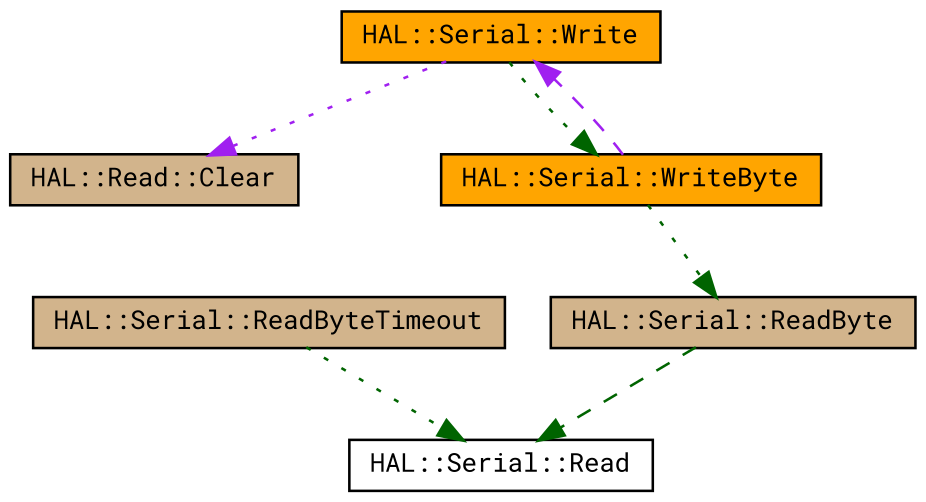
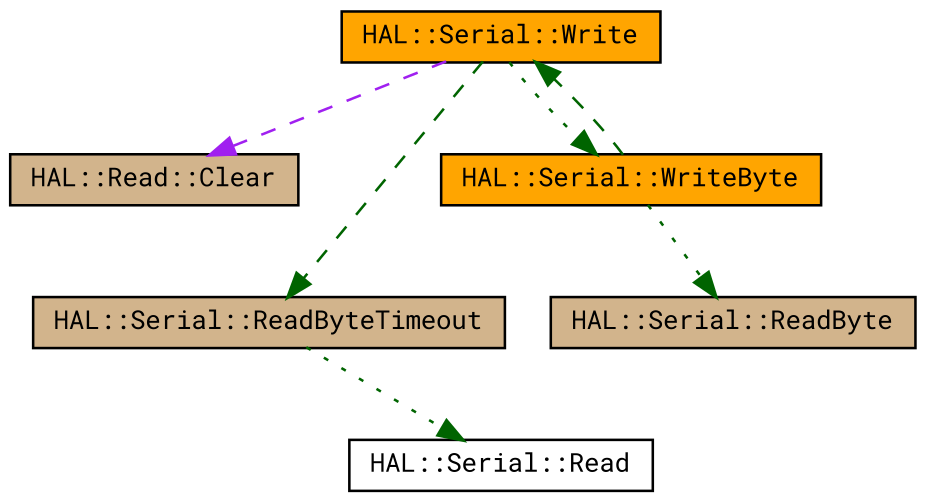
edge "HAL::Serial::Write" -> "HAL::Read::Clear": style dotted -> dashed
edge "HAL::Serial::WriteByte" -> "HAL::Serial::Write": color purple -> darkgreen
edge "HAL::Serial::Write" -> "HAL::Serial::ReadByteTimeout": added
edge "HAL::Serial::ReadByte" -> "HAL::Serial::Read": removed
